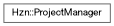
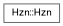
node "Hzn::ProjectManager": label "Hzn::ProjectManager" -> "Hzn::Hzn"
